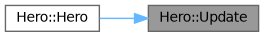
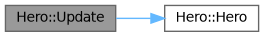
edge "Hero::Hero" -> "Hero::Update": reversed
